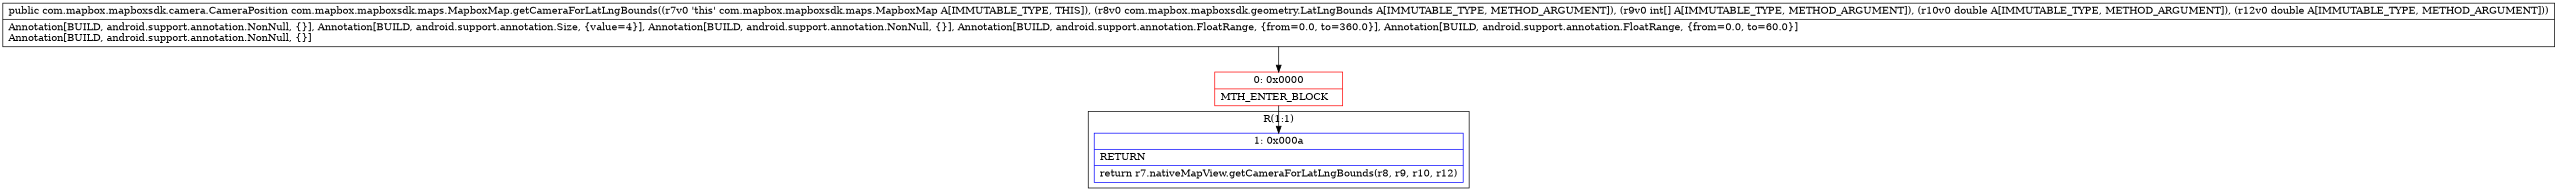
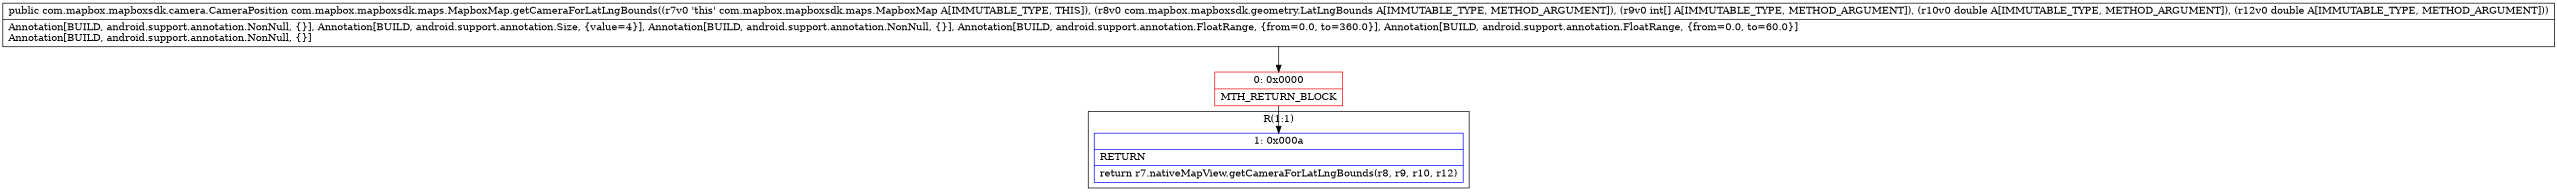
node "0: 0x0000": text "MTH_ENTER_BLOCK" -> "MTH_RETURN_BLOCK"
